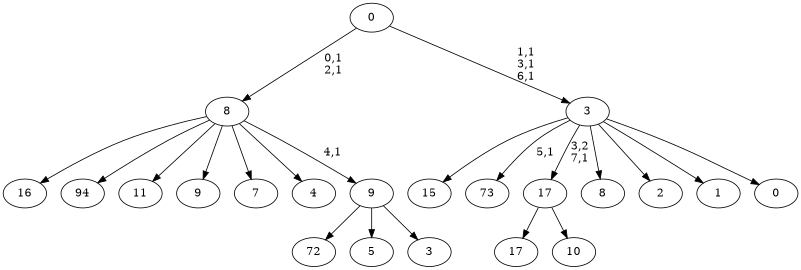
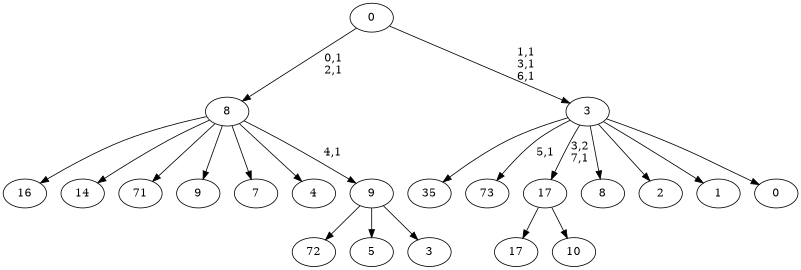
node "94": label "94" -> "14"
node "11": label "11" -> "71"
node "15": label "15" -> "35"
